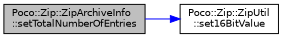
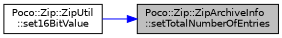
edge "Poco::Zip::ZipArchiveInfo ::setTotalNumberOfEntries" -> "Poco::Zip::ZipUtil ::set16BitValue": reversed
